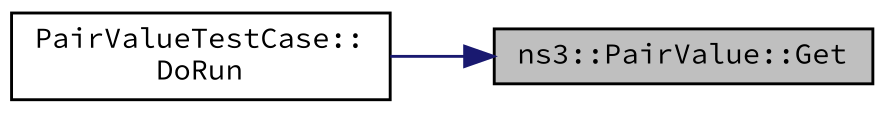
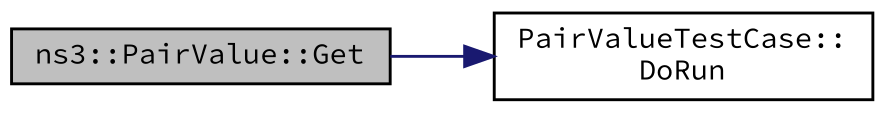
edge "PairValueTestCase:: DoRun" -> "ns3::PairValue::Get": reversed
